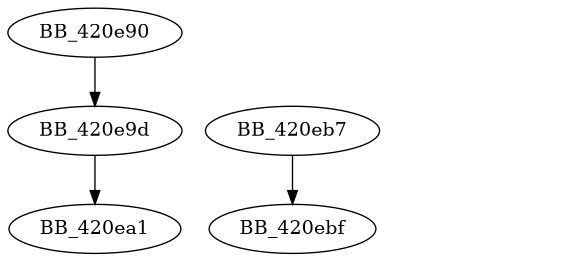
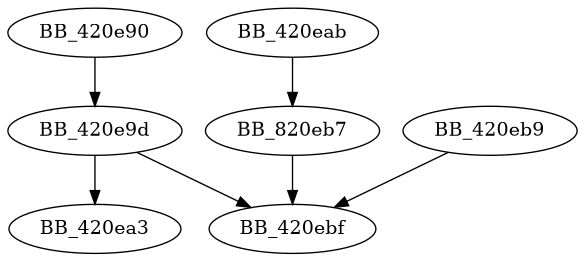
node "BB_420eab": added
node "BB_420eb7": label "BB_420eb7" -> "BB_820eb7"
node "BB_420eb9": added
edge "BB_420e9d" -> "BB_420ebf": added
node "BB_420ea1": label "BB_420ea1" -> "BB_420ea3"
